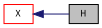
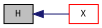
edge "H" -> "X": reversed
